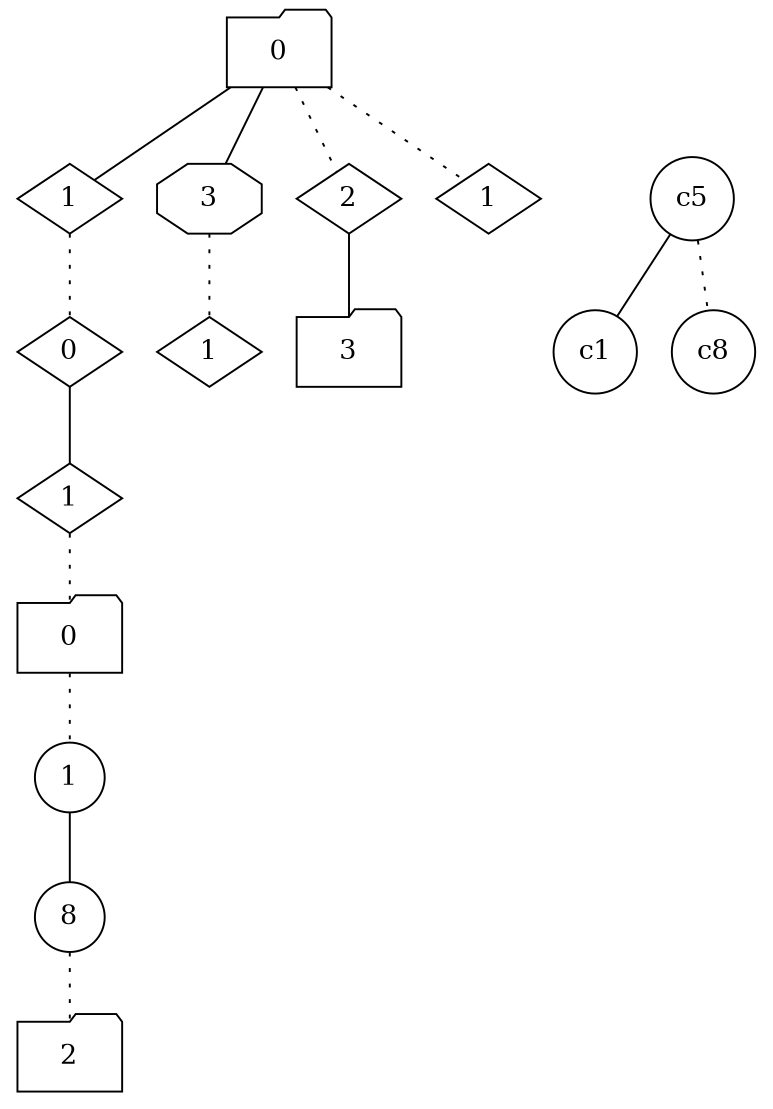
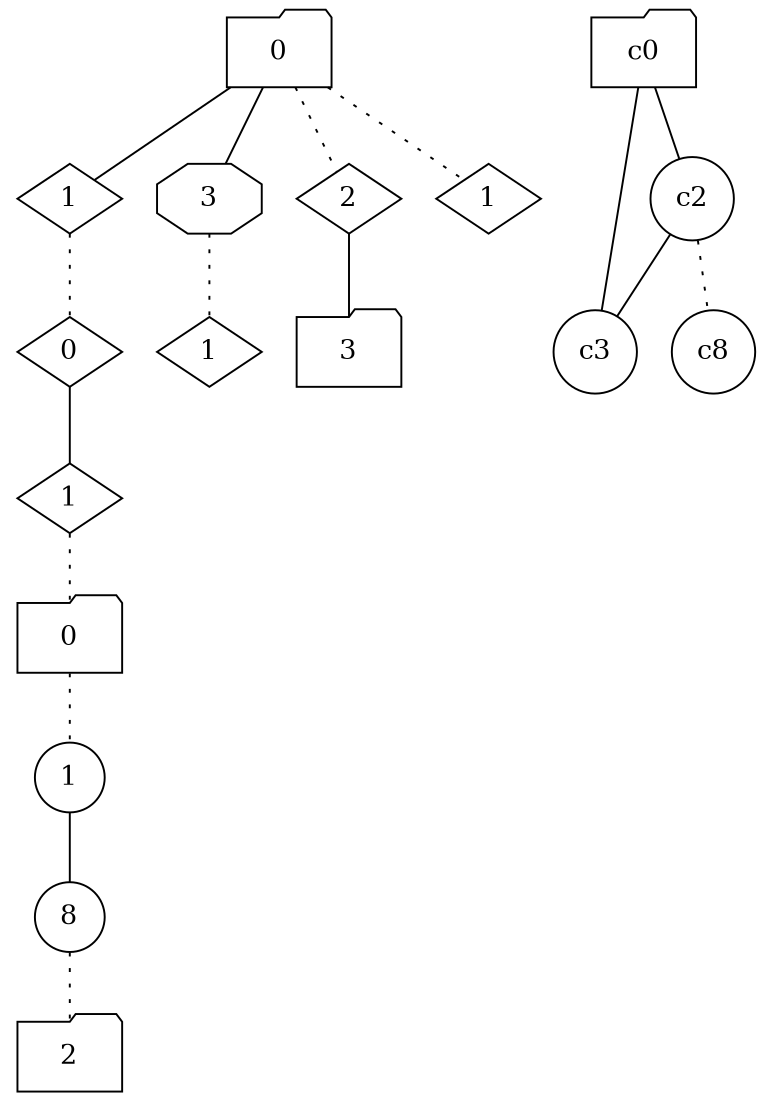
node "c0": added
node "c5": label "c5" -> "c2"
node "c1": label "c1" -> "c3"
